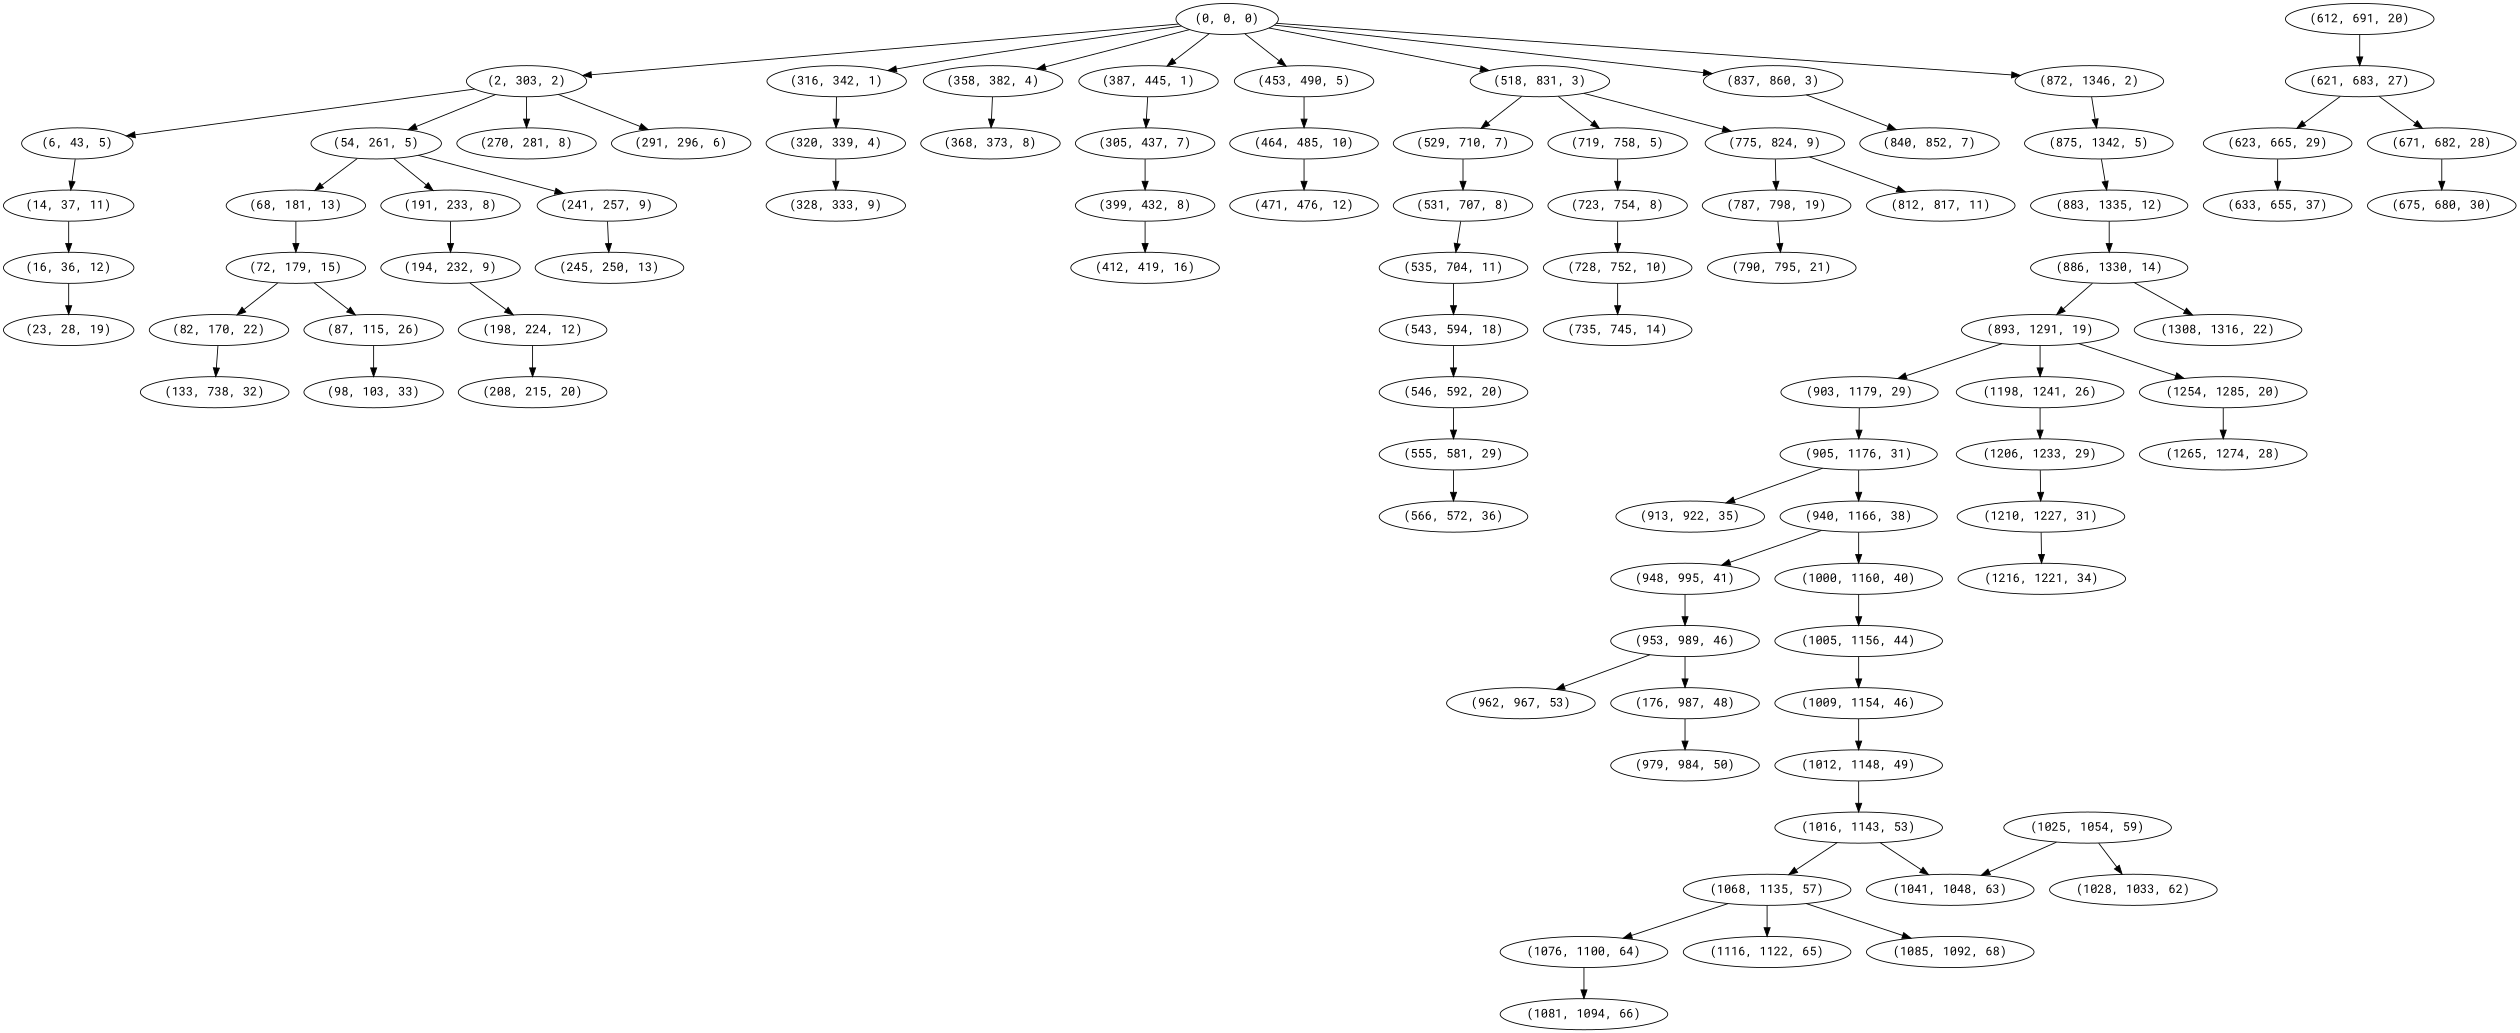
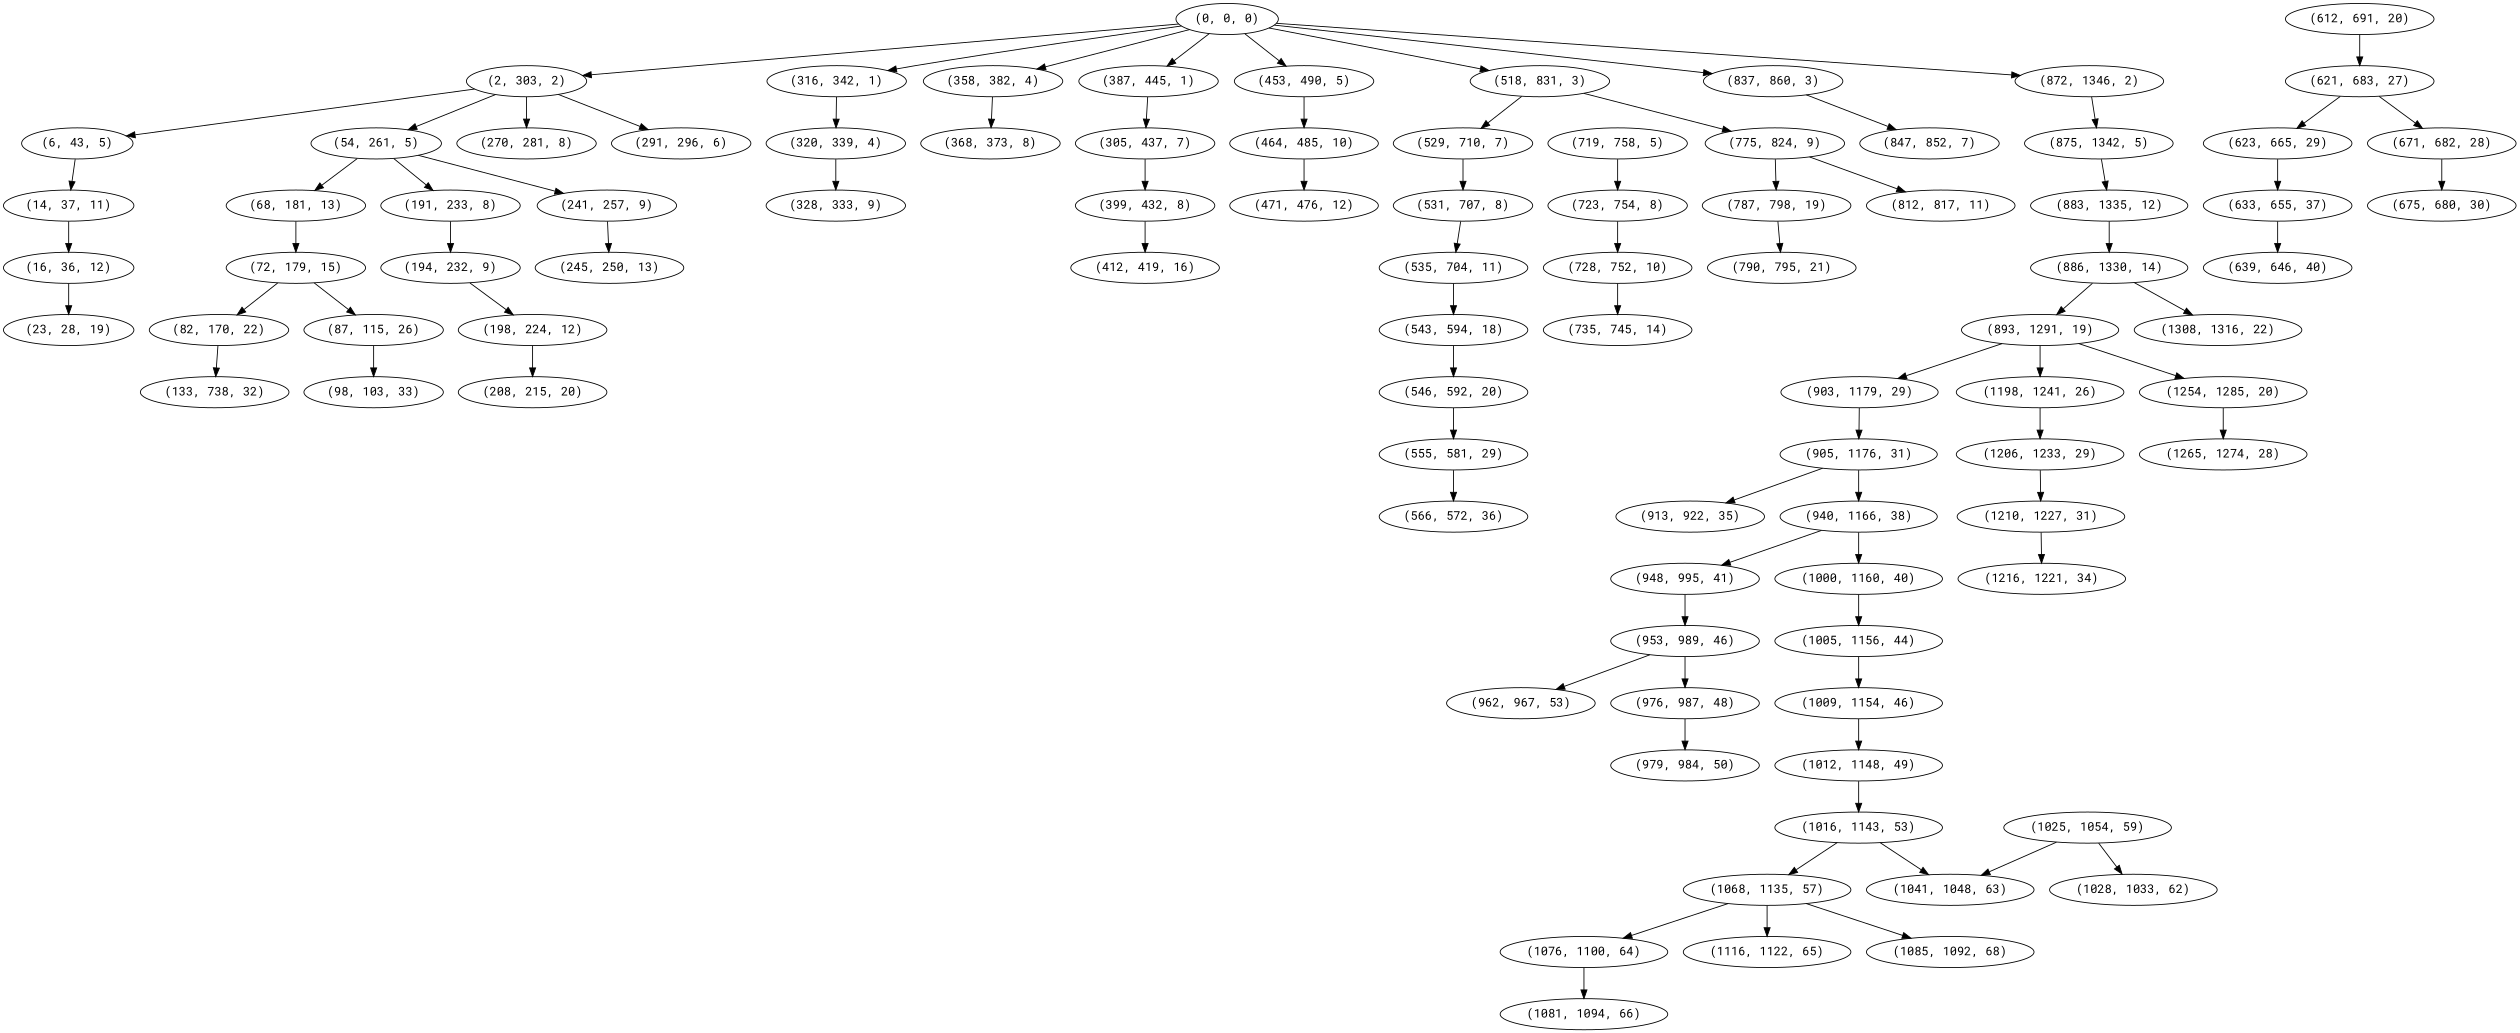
edge "(518, 831, 3)" -> "(719, 758, 5)": removed
node "(840, 852, 7)": label "(840, 852, 7)" -> "(847, 852, 7)"
node "(639, 646, 40)": added
node "(176, 987, 48)": label "(176, 987, 48)" -> "(976, 987, 48)"
